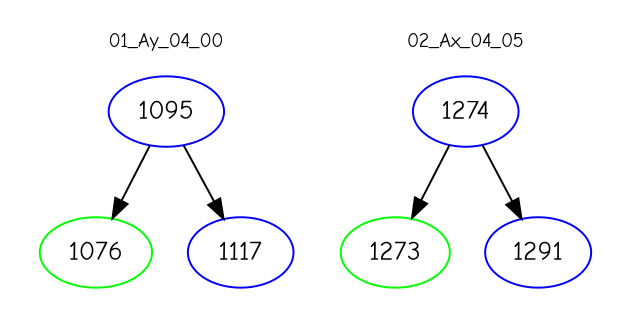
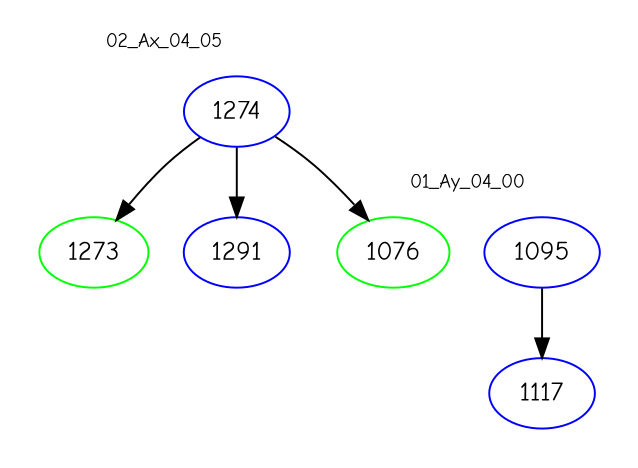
edge "1095" -> "1076": now "1274" -> "1076"
